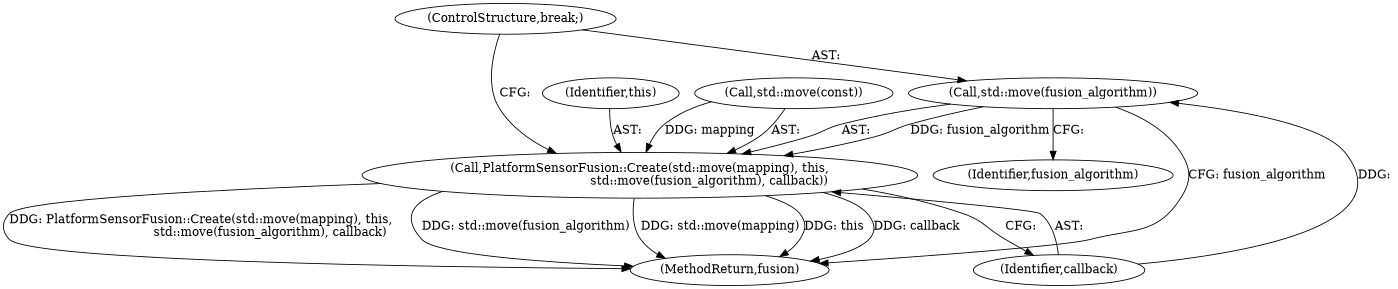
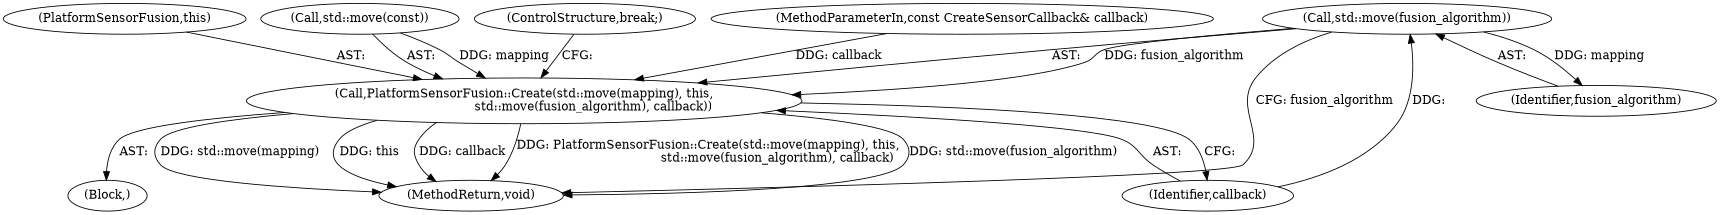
node "(MethodParameterIn,const CreateSensorCallback& callback)": added
edge "(ControlStructure,break;)" -> "(Call,std::move(fusion_algorithm))": now "(Identifier,fusion_algorithm)" -> "(Call,std::move(fusion_algorithm))"
node "(Identifier,this)": label "(Identifier,this)" -> "(PlatformSensorFusion,this)"
edge "(Call,std::move(fusion_algorithm))" -> "(Identifier,fusion_algorithm)": label "CFG: " -> "DDG: mapping"
node "(Block,)": added
node "(MethodReturn,fusion)": label "(MethodReturn,fusion)" -> "(MethodReturn,void)"
